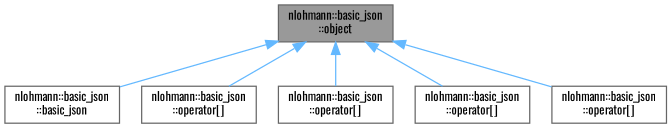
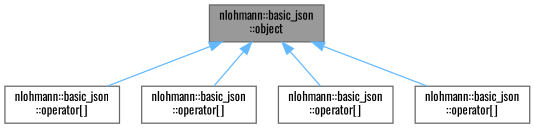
node "nlohmann::basic_json ::basic_json": removed
